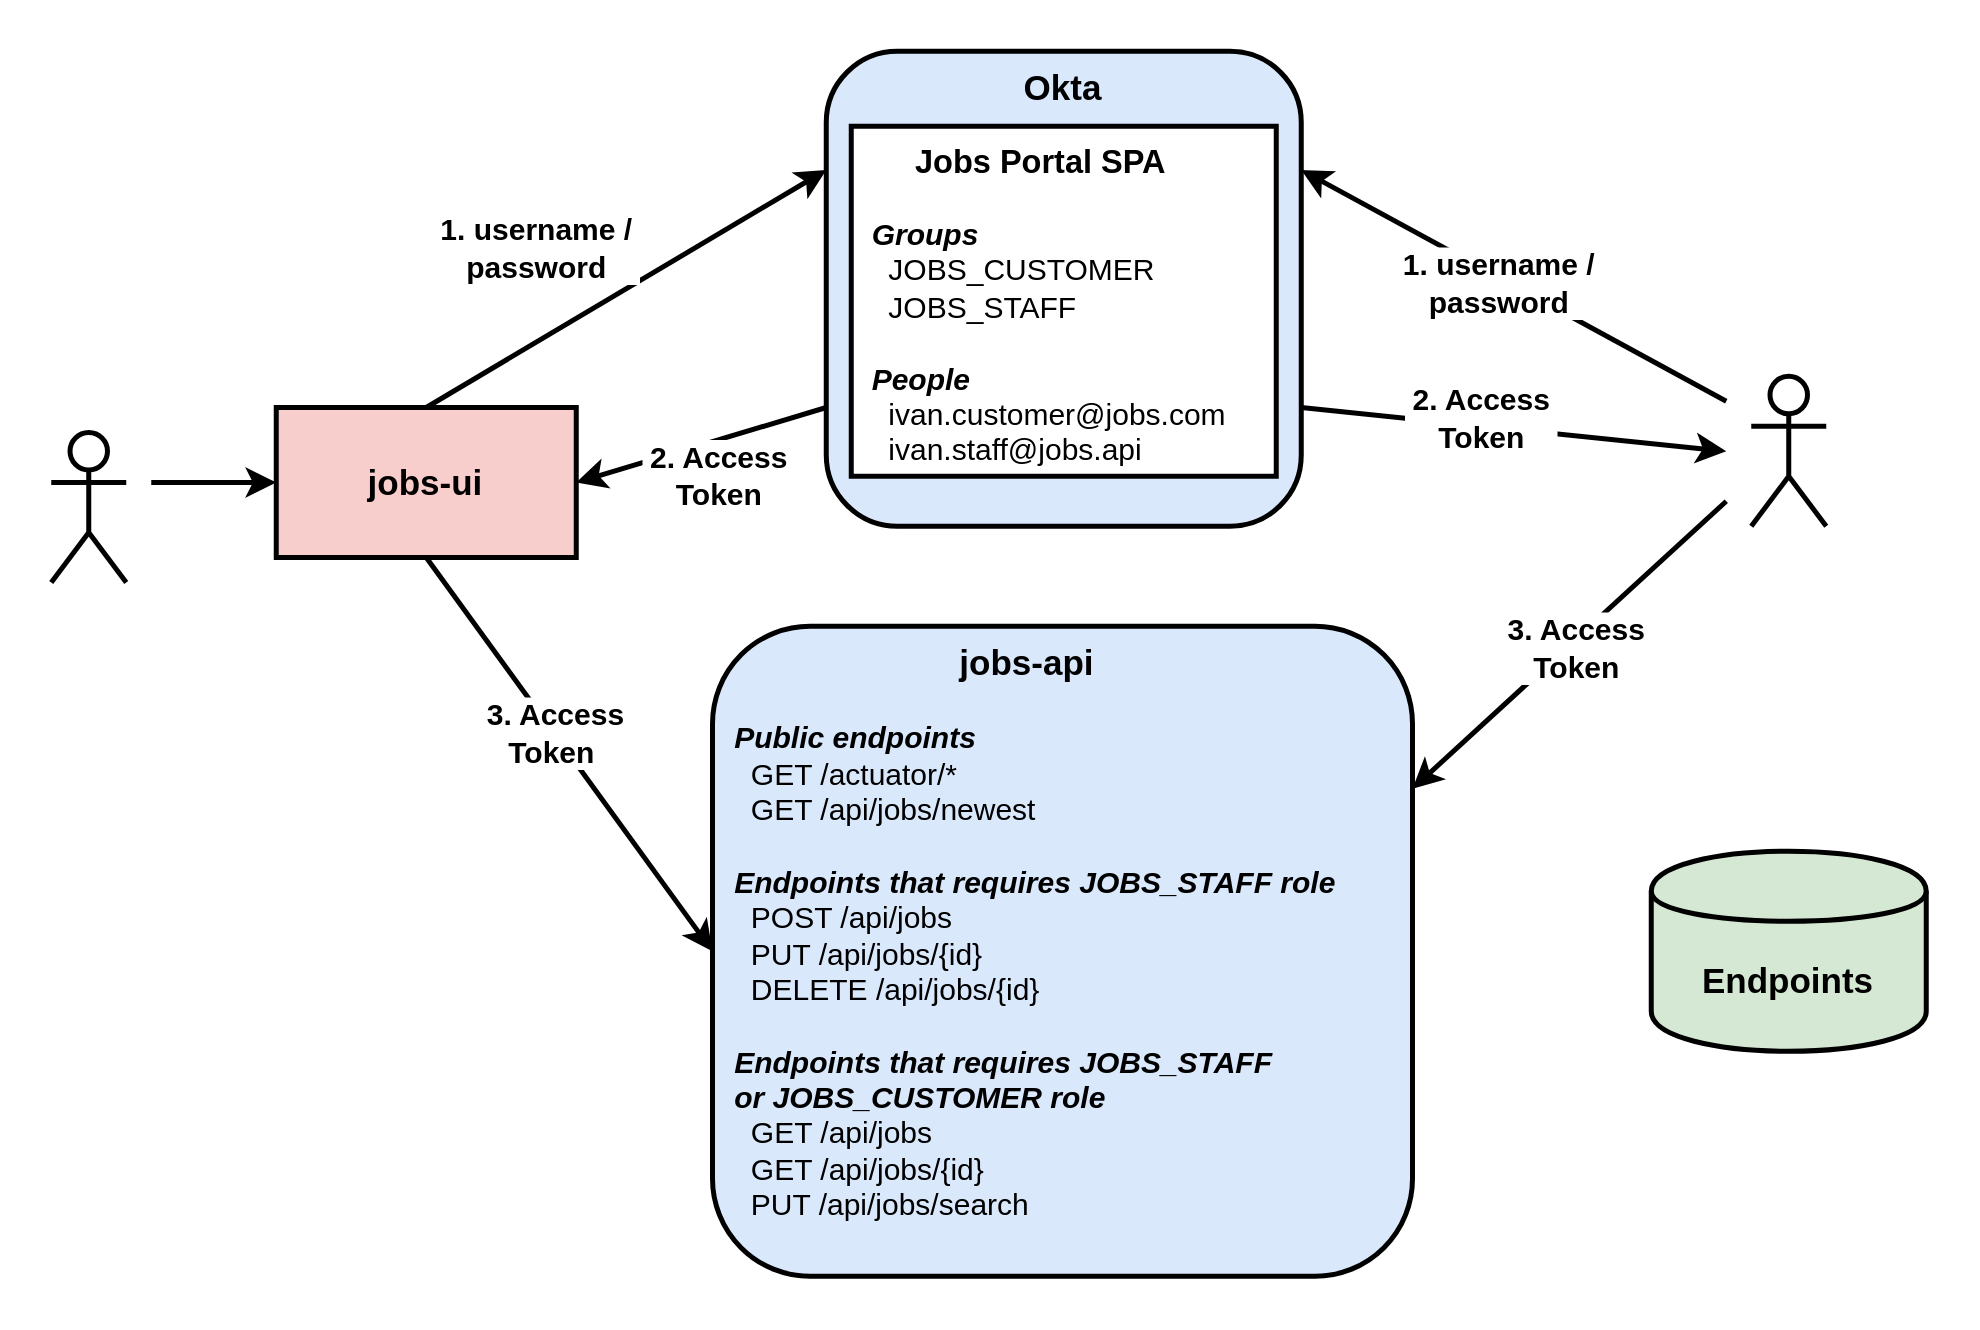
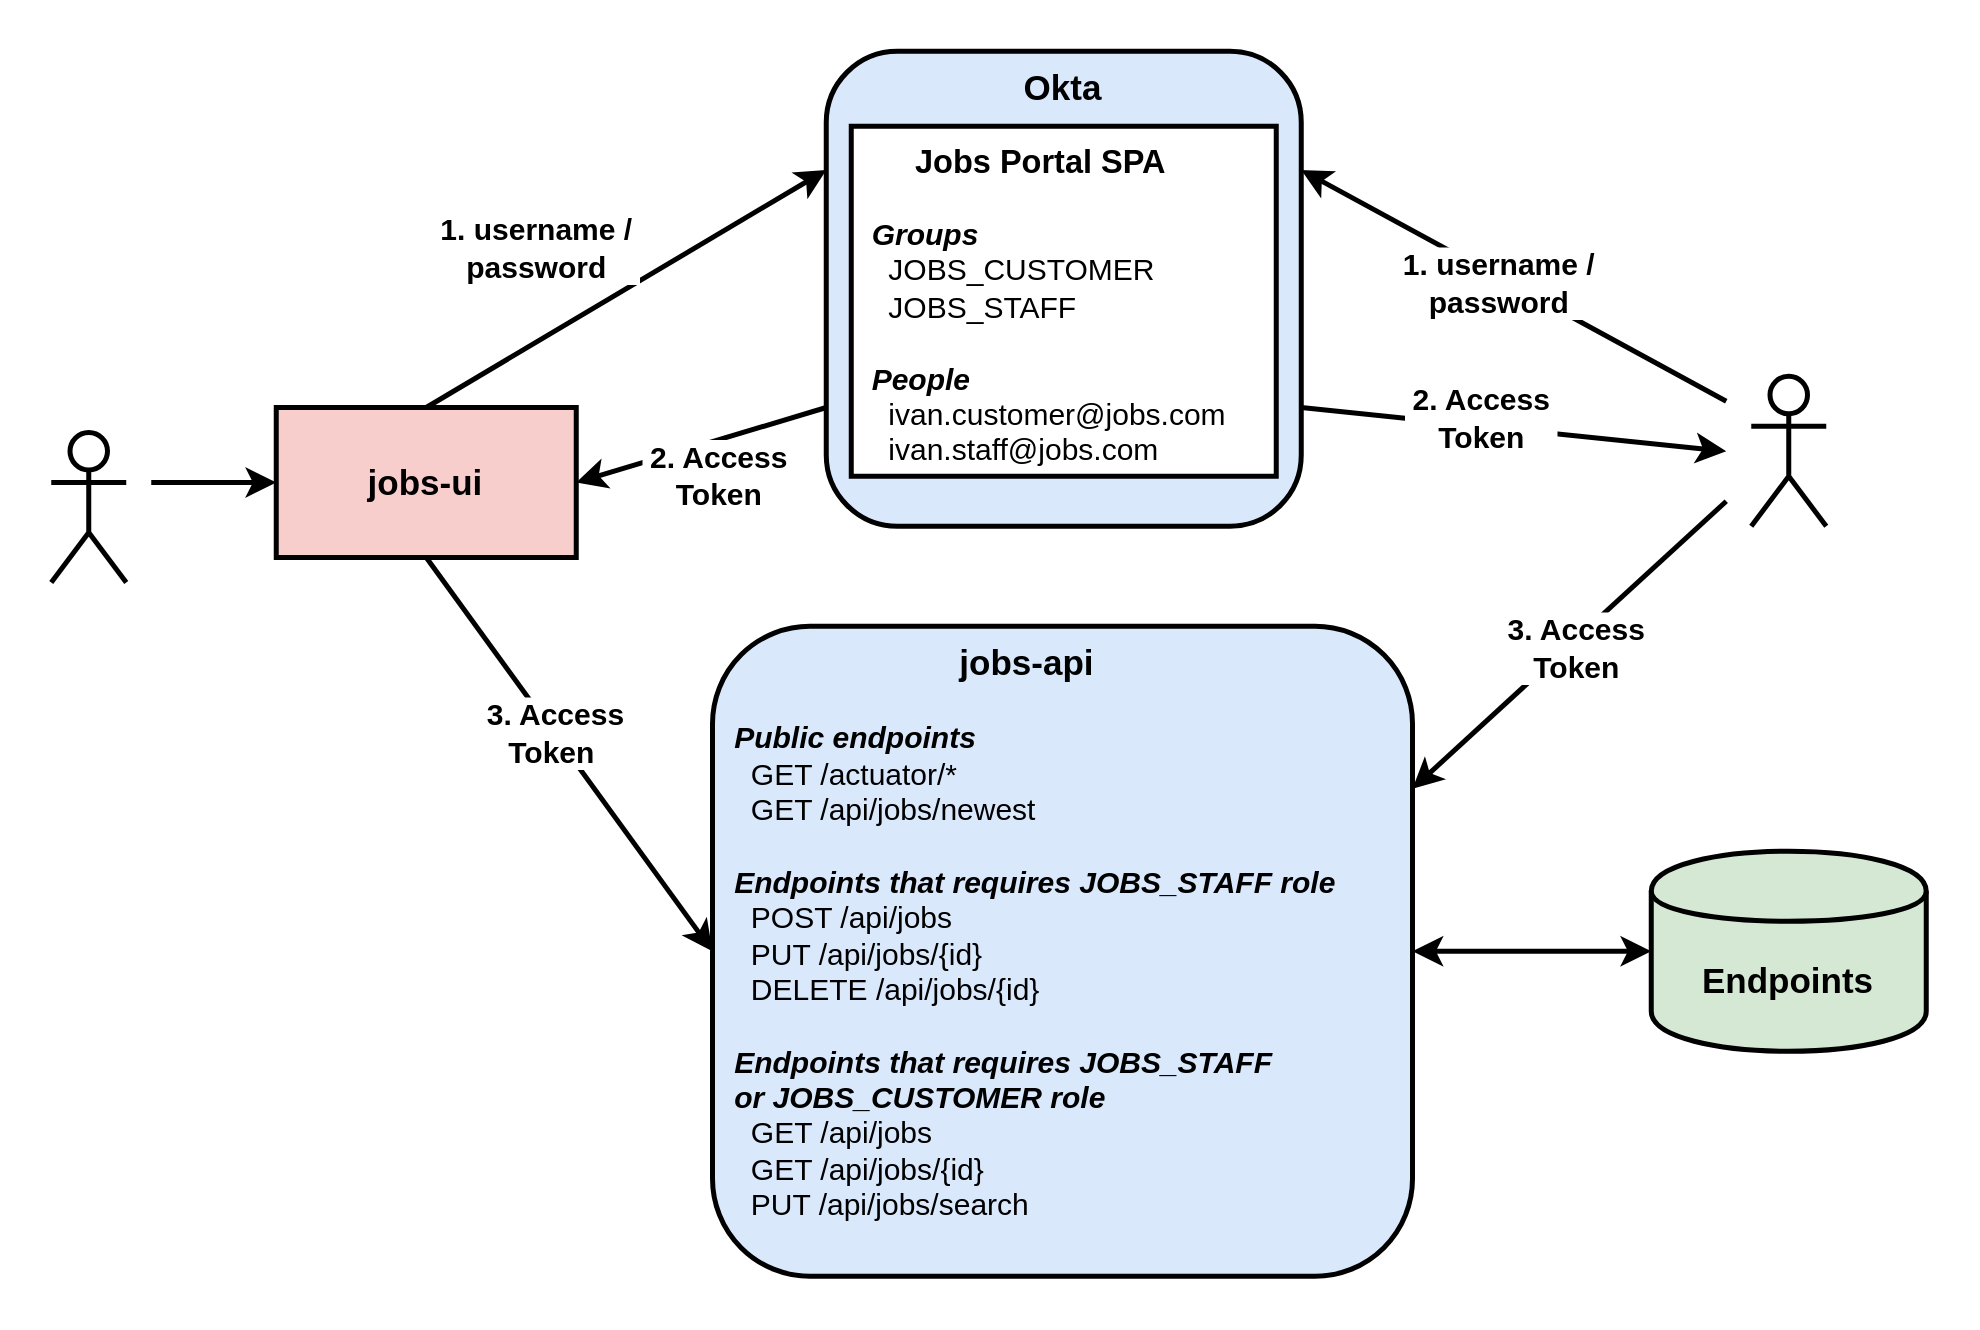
node "Jobs Portal SPA Groups JOBS_CUSTOMER JOBS_STAFF People ivan.customer@jobs.com ivan.staff@jobs.api": label "Jobs Portal SPA Groups JOBS_CUSTOMER JOBS_STAFF People ivan.customer@jobs.com ivan.staff@jobs.api" -> "Jobs Portal SPA Groups JOBS_CUSTOMER JOBS_STAFF People ivan.customer@jobs.com ivan.staff@jobs.com"
edge "jobs-api Public endpoints GET /actuator/* GET /api/jobs/newest Endpoints that requires JOBS_STAFF role POST /api/jobs PUT /api/jobs/{id} DELETE /api/jobs/{id} Endpoints that requires JOBS_STAFF or JOBS_CUSTOMER role GET /api/jobs GET /api/jobs/{id} PUT /api/jobs/search" -- "Endpoints": added
